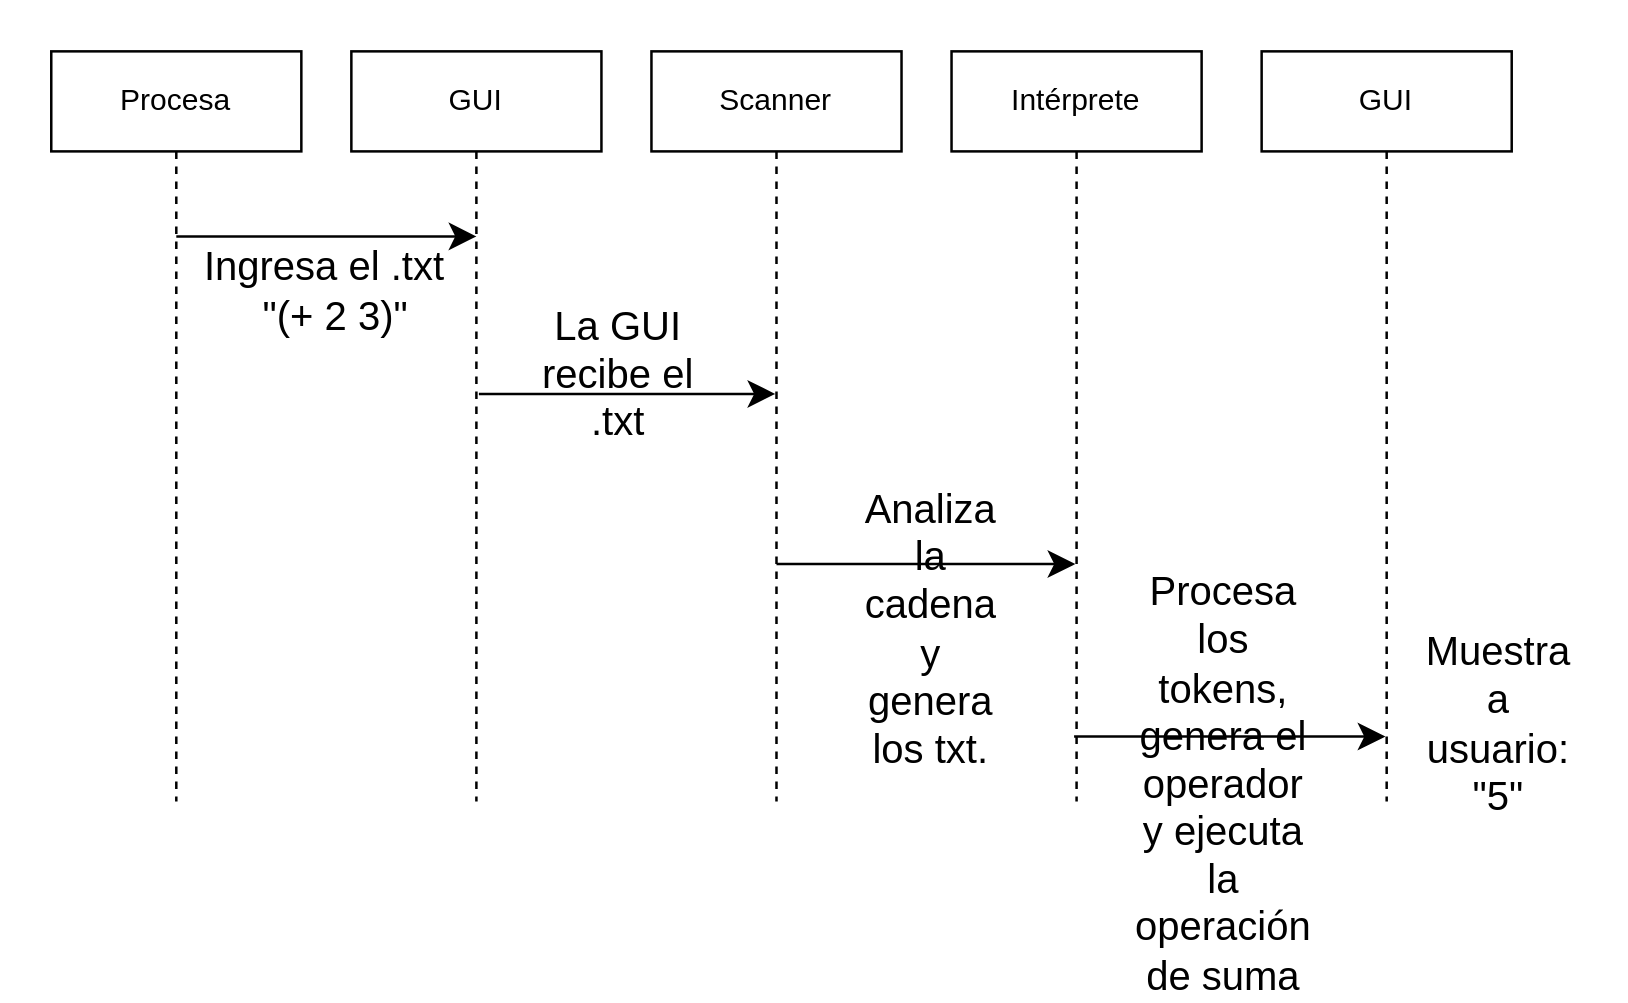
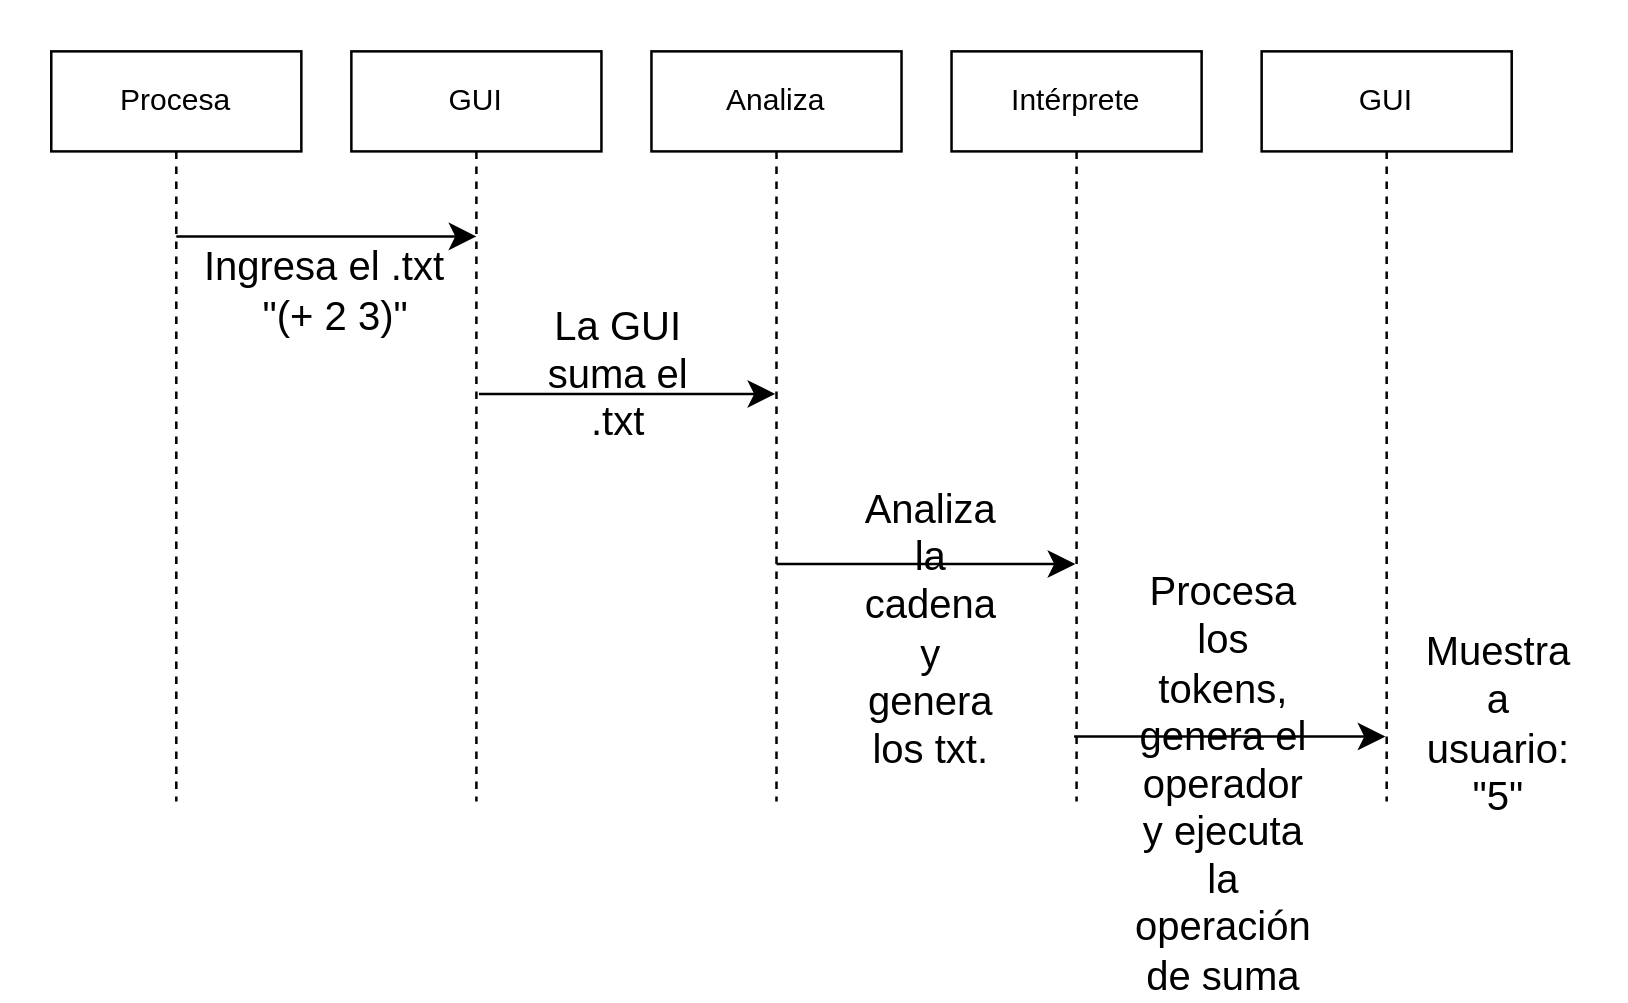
node "Scanner": label "Scanner" -> "Analiza"
node "La GUI recibe el .txt": label "La GUI recibe el .txt" -> "La GUI suma el .txt"
